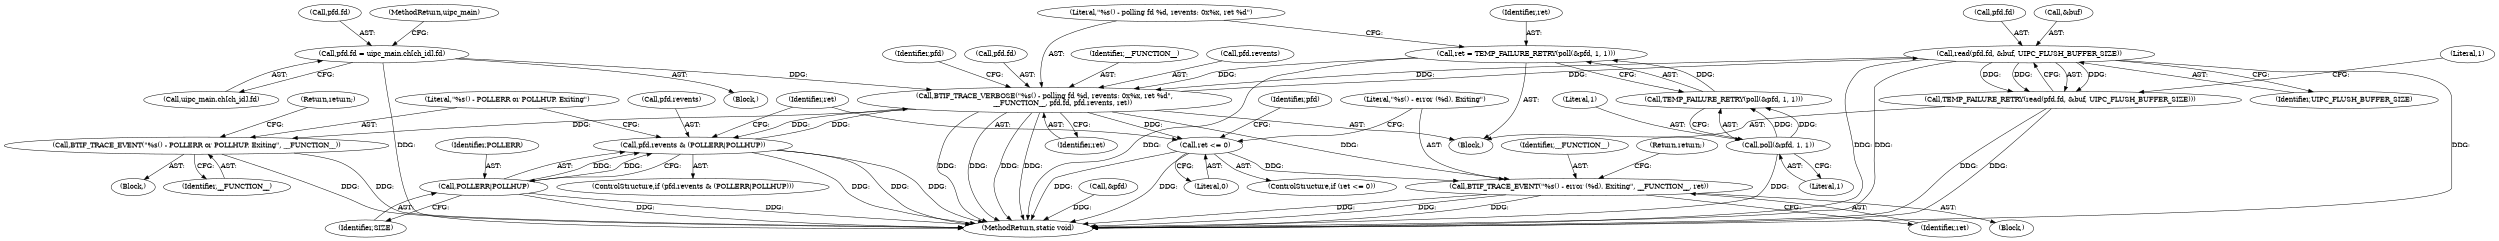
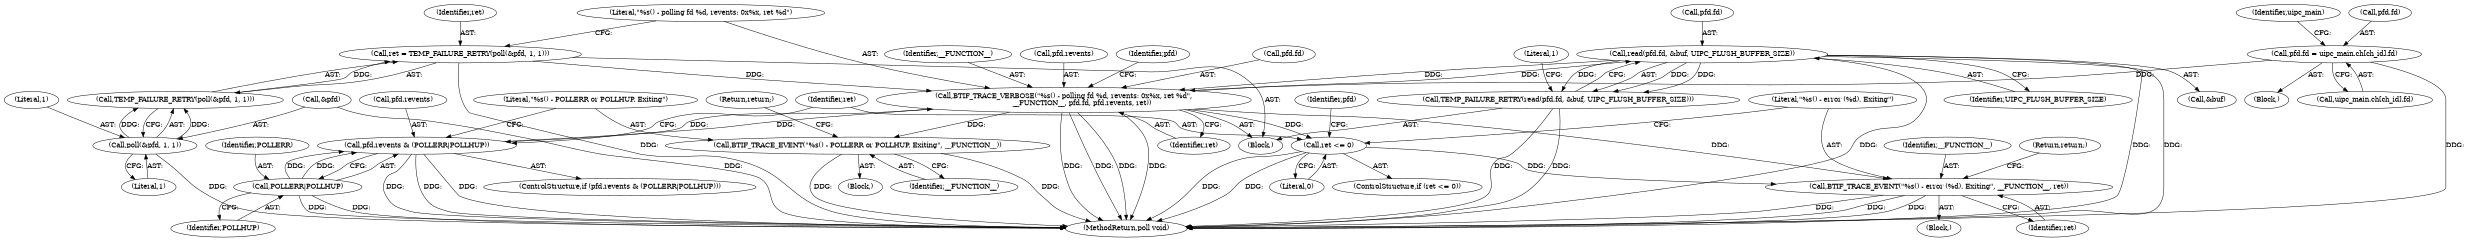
node "(MethodReturn,uipc_main)": label "(MethodReturn,uipc_main)" -> "(Identifier,uipc_main)"
edge "(Call,&buf)" -> "(Call,read(pfd.fd, &buf, UIPC_FLUSH_BUFFER_SIZE))": reversed
edge "(Call,ret = TEMP_FAILURE_RETRY(poll(&pfd, 1, 1)))" -> "(Call,TEMP_FAILURE_RETRY(poll(&pfd, 1, 1)))": label "CFG: " -> "AST: "
edge "(Call,&pfd)" -> "(Call,poll(&pfd, 1, 1))": added, label "AST:"
node "(Identifier,SIZE)": label "(Identifier,SIZE)" -> "(Identifier,POLLHUP)"
node "(MethodReturn,static void)": label "(MethodReturn,static void)" -> "(MethodReturn,poll void)"
